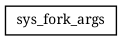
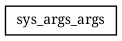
node "sys_fork_args": label "sys_fork_args" -> "sys_args_args"
